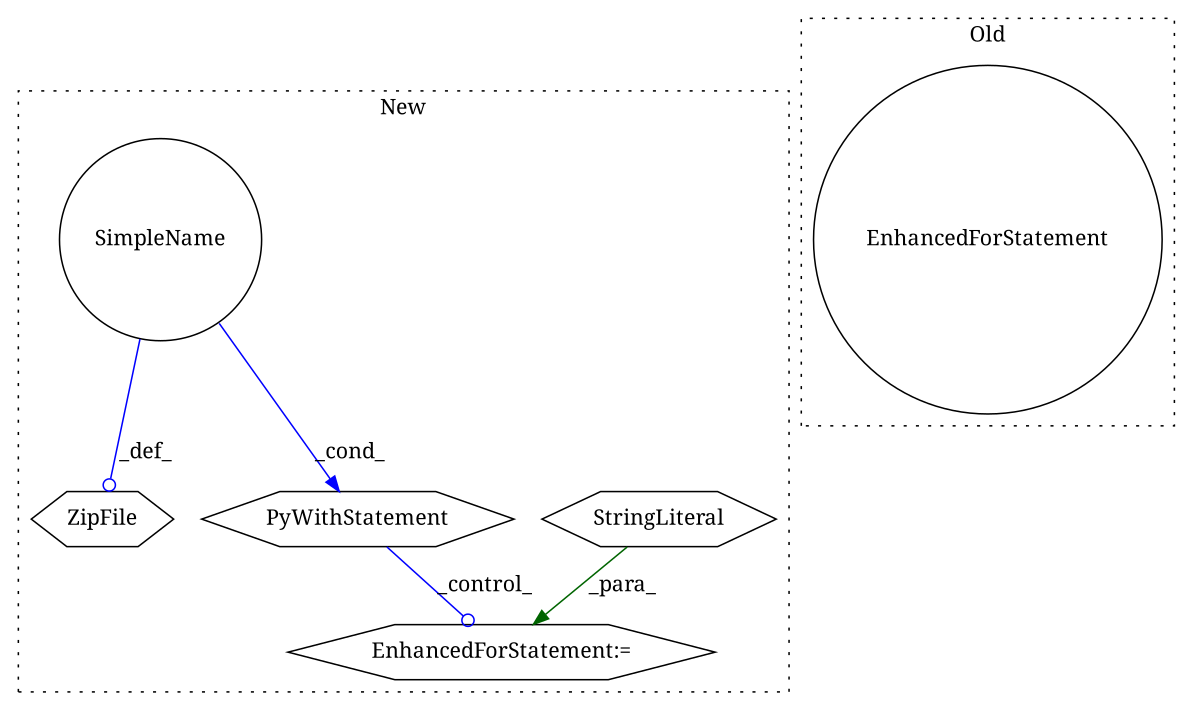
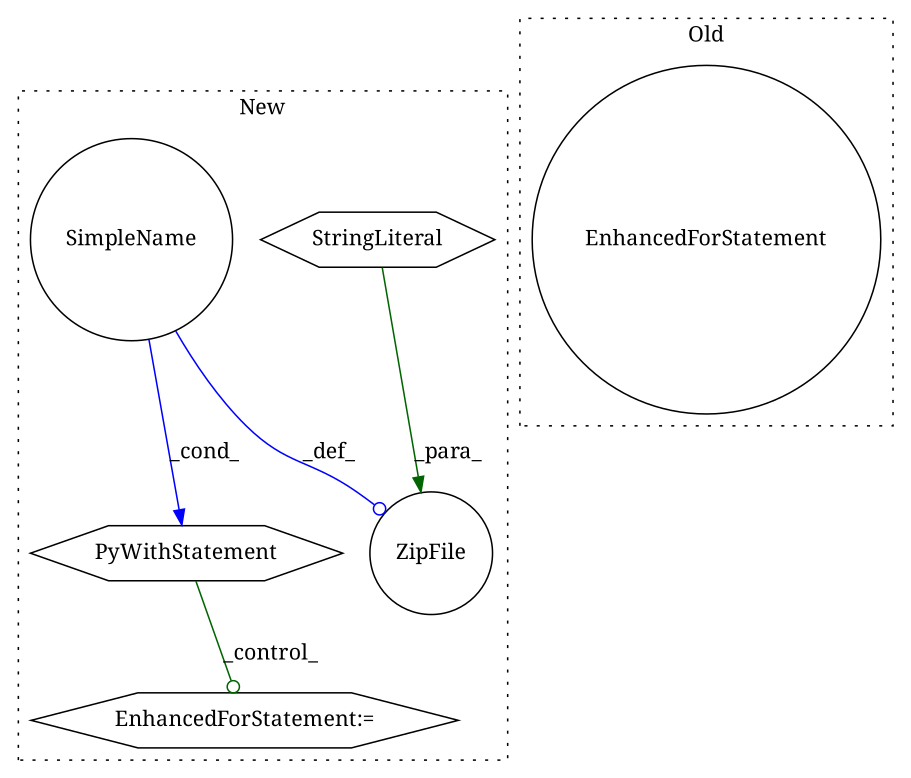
node "ZipFile": shape hexagon -> circle
edge "StringLiteral" -> "EnhancedForStatement:=": now "StringLiteral" -> "ZipFile"
edge "PyWithStatement" -> "EnhancedForStatement:=": color blue -> darkgreen
